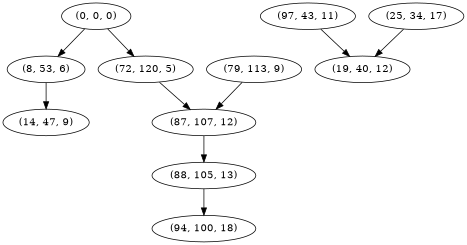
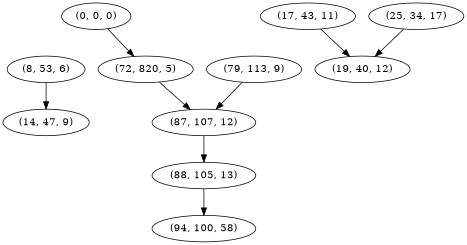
node "(97, 43, 11)": label "(97, 43, 11)" -> "(17, 43, 11)"
edge "(0, 0, 0)" -> "(8, 53, 6)": removed
node "(72, 120, 5)": label "(72, 120, 5)" -> "(72, 820, 5)"
node "(94, 100, 18)": label "(94, 100, 18)" -> "(94, 100, 58)"
